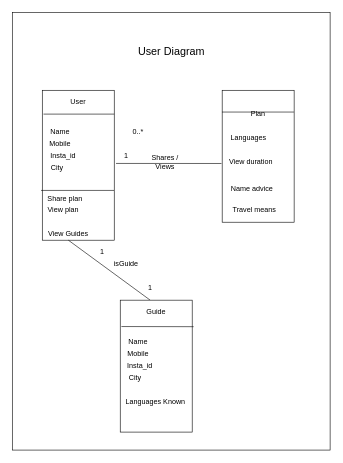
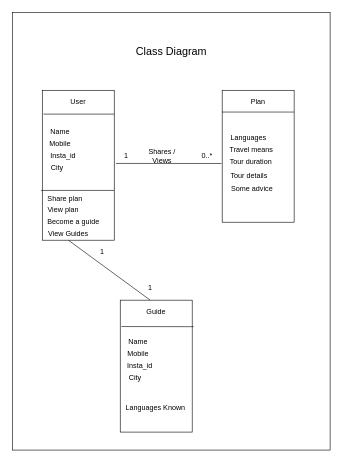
node "User Diagram": label "User Diagram" -> "Class Diagram"
node "Plan": moved (258, 114) -> (258, 102)
node "0..*": moved (138, 132) -> (207, 156)
node "Shares / Views": moved (165, 162) -> (162, 156)
node "View duration": label "View duration" -> "Tour duration"
node "Tour details": added
node "Name advice": label "Name advice" -> "Some advice"
node "Travel means": moved (255, 210) -> (252, 150)
node "Become a guide": added
node "isGuide": removed
node "Languages Known": moved (156, 402) -> (156, 408)
